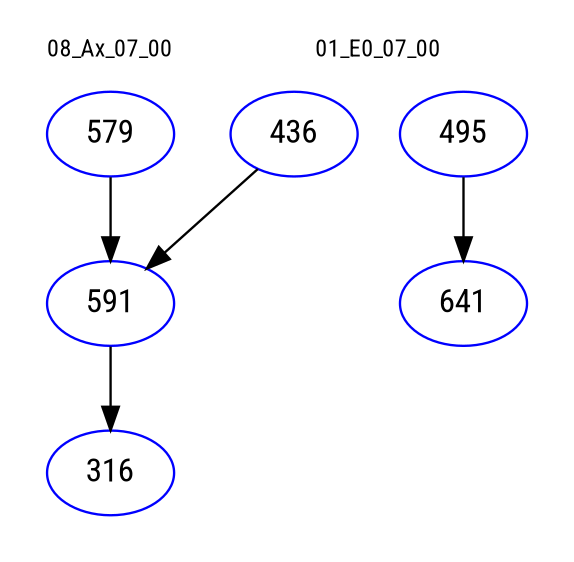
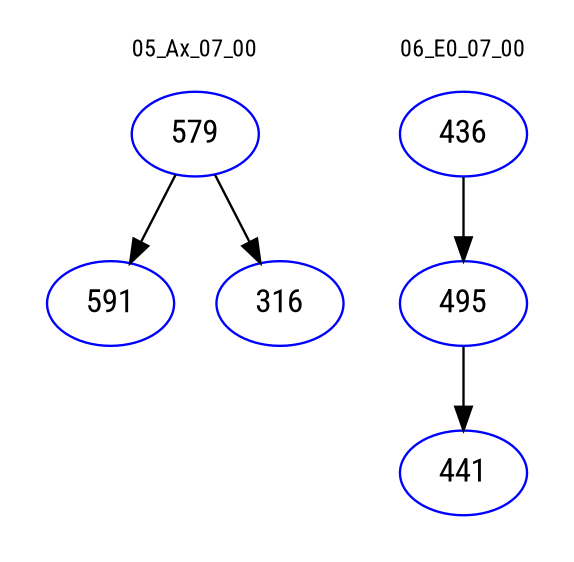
cluster "08_Ax_07_00": label "08_Ax_07_00" -> "05_Ax_07_00"
cluster "01_E0_07_00": label "01_E0_07_00" -> "06_E0_07_00"
edge "436" -> "591": now "436" -> "495"
node "641": label "641" -> "441"
edge "591" -> "316": now "579" -> "316"
